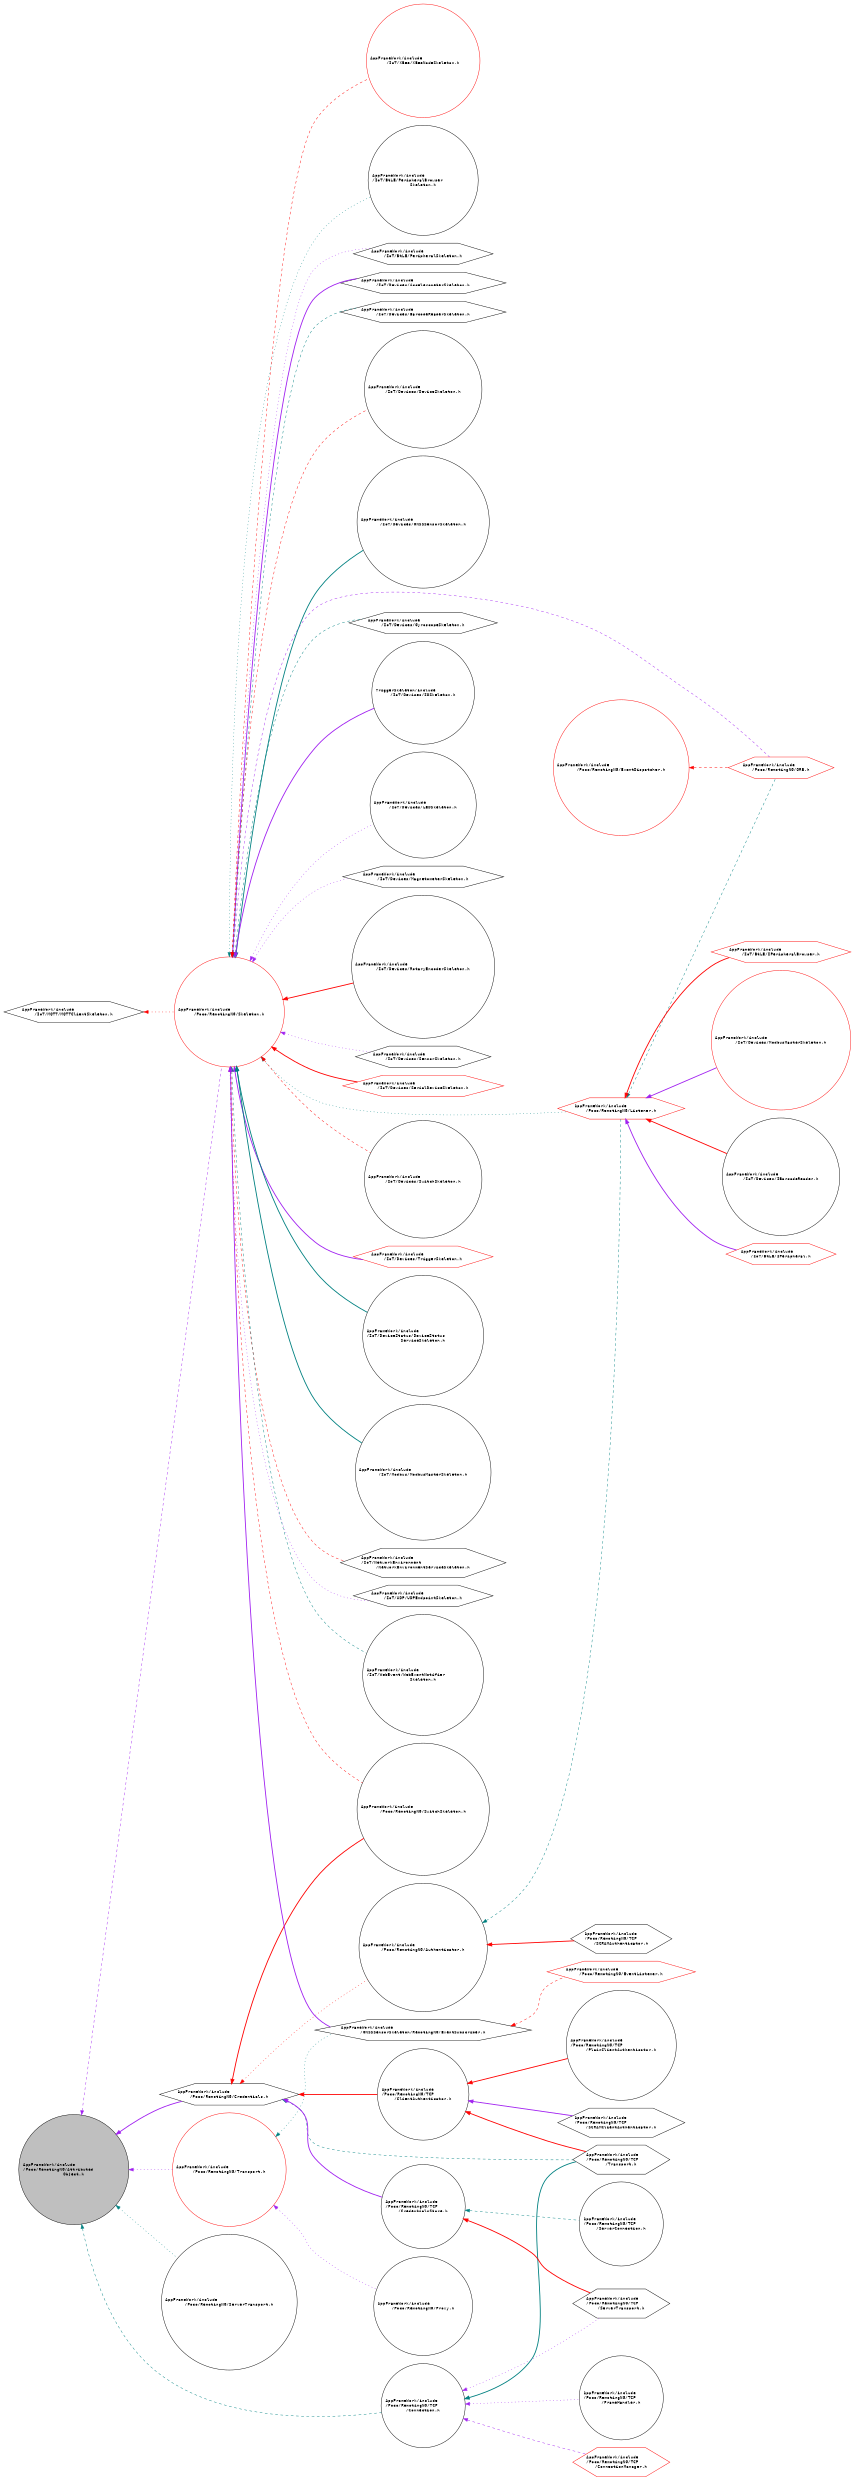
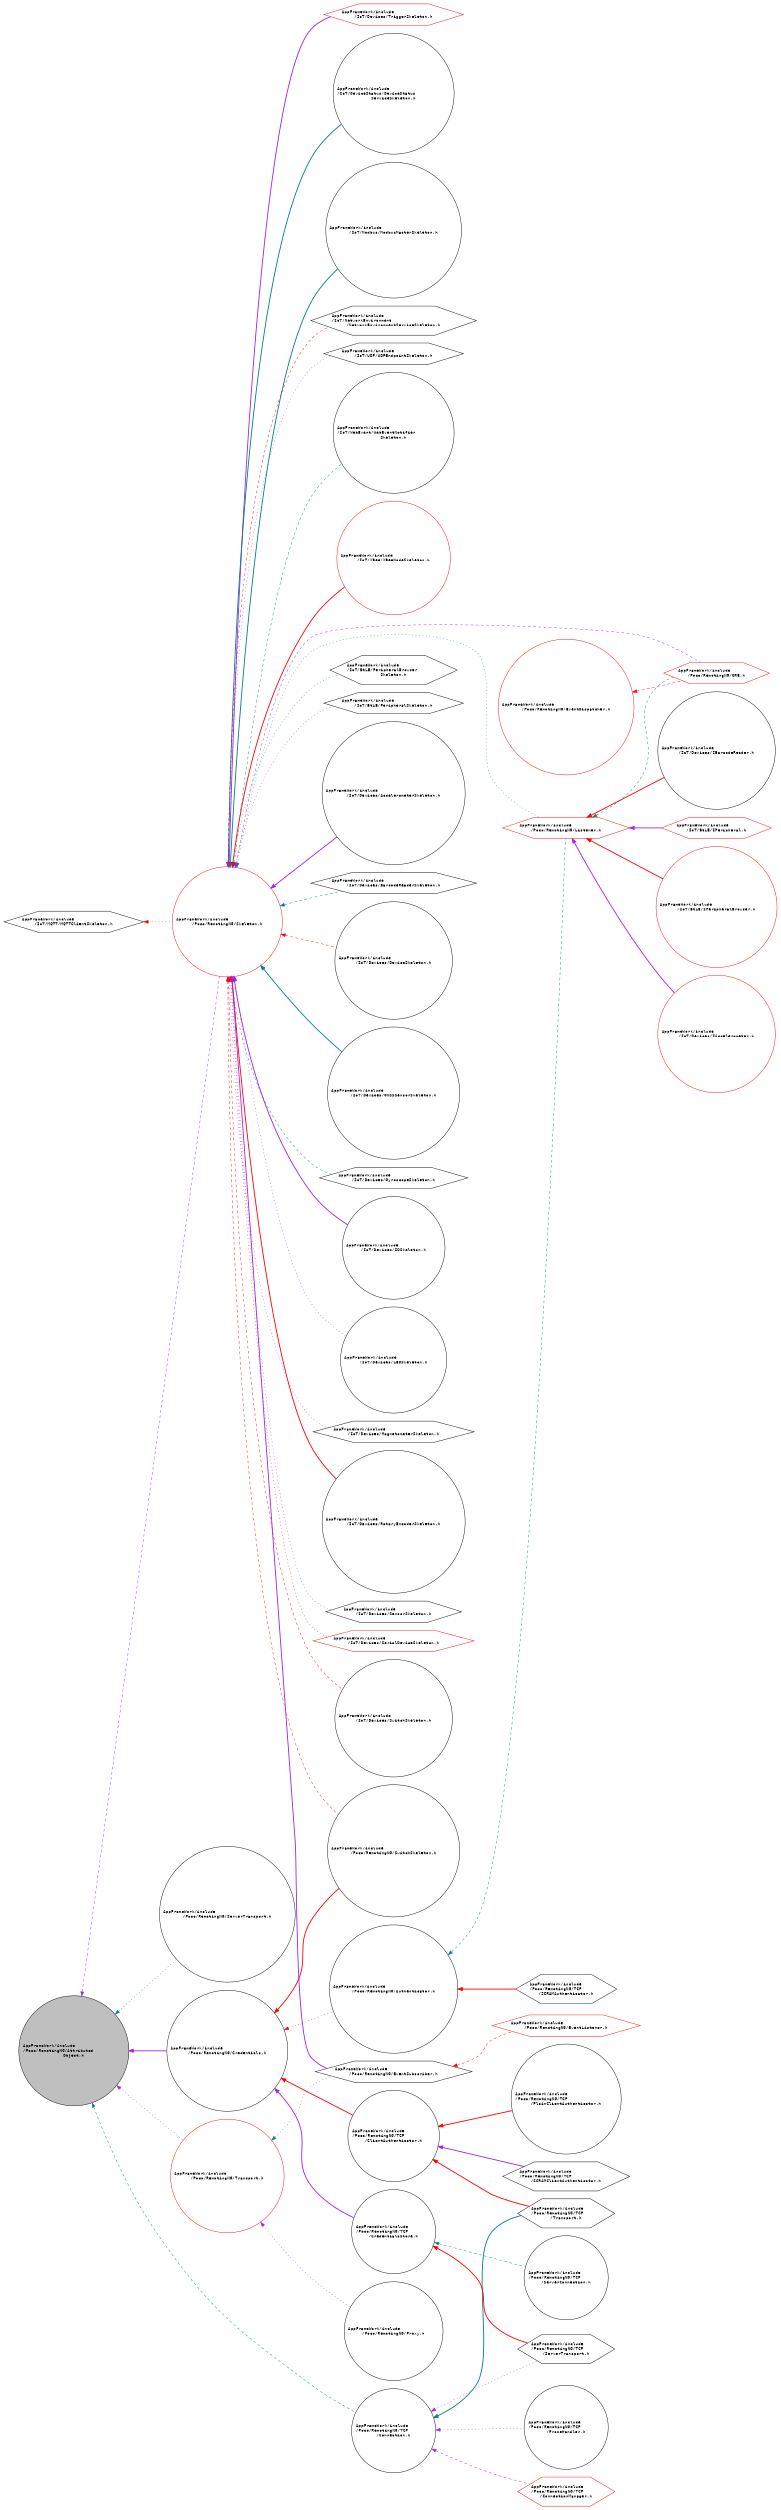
node "AppFrameWork/include /IoT/BtLE/PeripheralBrowser Skeleton.h": shape circle -> hexagon
node "AppFrameWork/include /IoT/Devices/AccelerometerSkeleton.h": shape hexagon -> circle
edge "AppFrameWork/include /IoT/XBee/XBeeNodeSkeleton.h" -> "AppFrameWork/include /Poco/RemotingNG/Skeleton.h": style dashed -> bold
node "TriggerSkeleton/include /IoT/Devices/IOSkeleton.h": label "TriggerSkeleton/include /IoT/Devices/IOSkeleton.h" -> "AppFrameWork/include /IoT/Devices/IOSkeleton.h"
node "AppFrameWork/include /IoT/BtLE/IPeripheralBrowser.h": shape hexagon -> circle
node "AppFrameWork/include /IoT/Devices/ModbusMasterSkeleton.h": label "AppFrameWork/include /IoT/Devices/ModbusMasterSkeleton.h" -> "AppFrameWork/include /IoT/Devices/IAccelerometer.h"
edge "AppFrameWork/include /IoT/Devices/SerialDeviceSkeleton.h" -> "AppFrameWork/include /Poco/RemotingNG/Skeleton.h": style bold -> dotted
node "AppFrameWork/include /GNSSSensorSkeleton/RemotingNG/EventSubscriber.h": label "AppFrameWork/include /GNSSSensorSkeleton/RemotingNG/EventSubscriber.h" -> "AppFrameWork/include /Poco/RemotingNG/EventSubscriber.h"
node "AppFrameWork/include /Poco/RemotingNG/Credentials.h": shape hexagon -> circle
edge "AppFrameWork/include /Poco/RemotingNG/TCP /Transport.h" -> "AppFrameWork/include /Poco/RemotingNG/Credentials.h": removed
